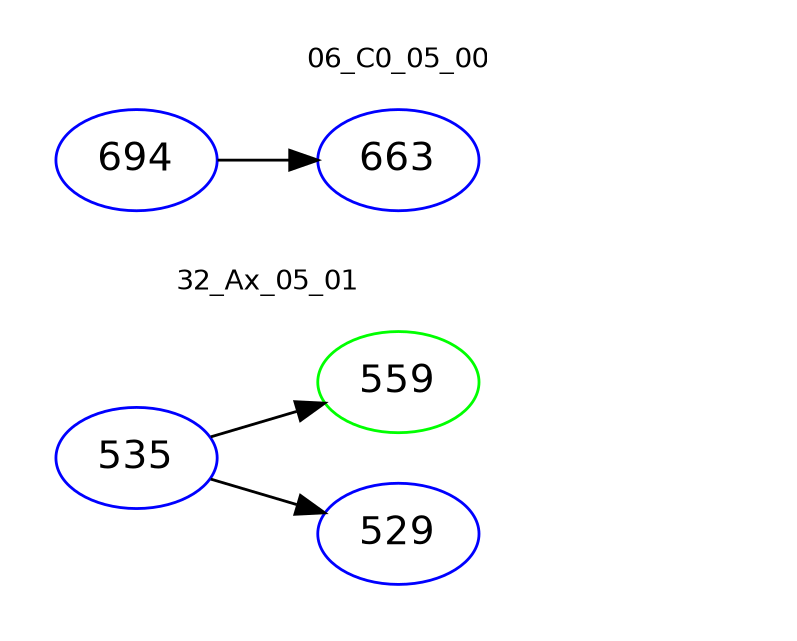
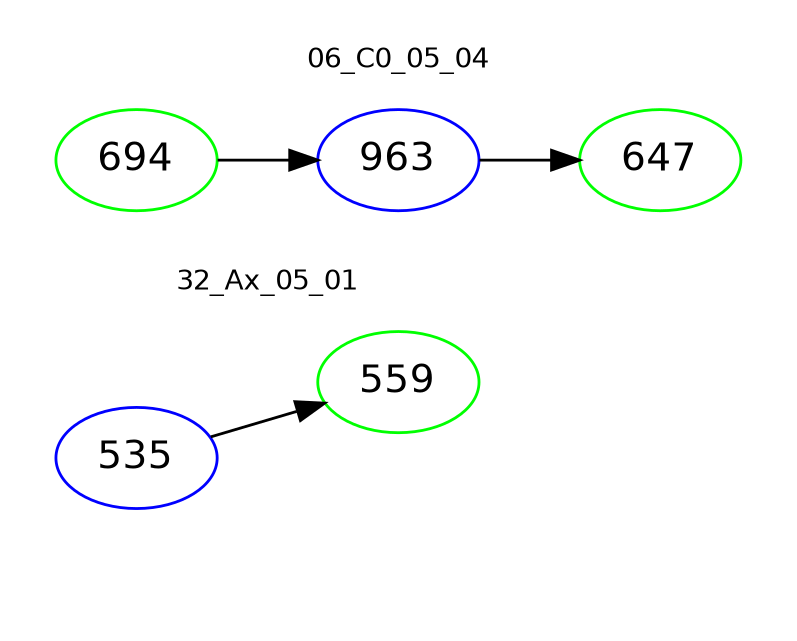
cluster "06_C0_05_00": label "06_C0_05_00" -> "06_C0_05_04"
node "694": color blue -> green
node "663": label "663" -> "963"
node "647": added
node "529": removed
